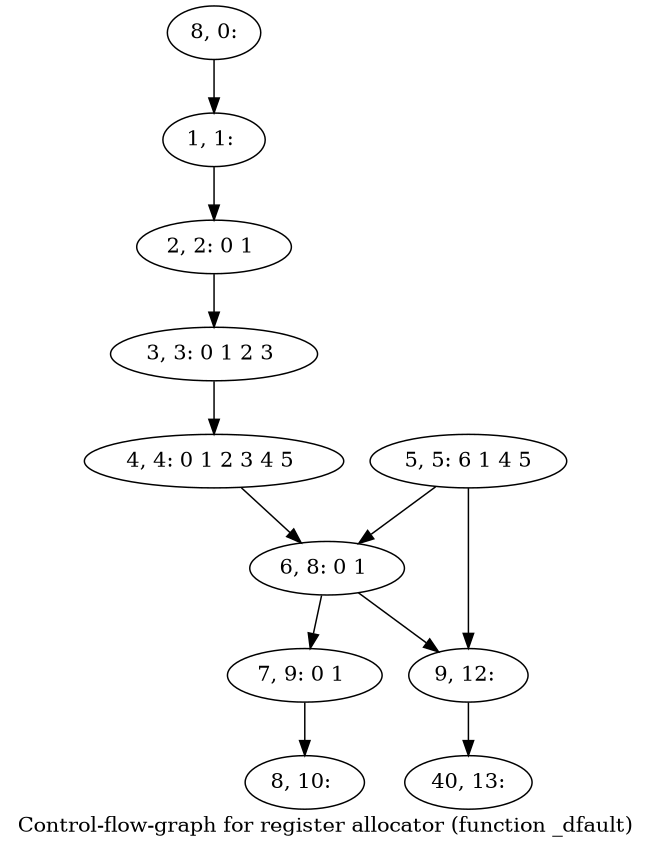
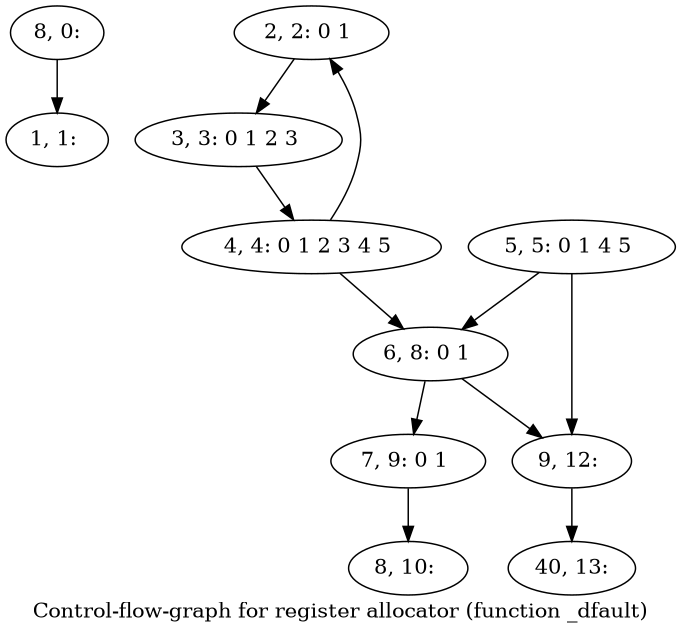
edge "1, 1:" -> "2, 2: 0 1": now "4, 4: 0 1 2 3 4 5" -> "2, 2: 0 1"
node "5, 5: 6 1 4 5": label "5, 5: 6 1 4 5" -> "5, 5: 0 1 4 5"
